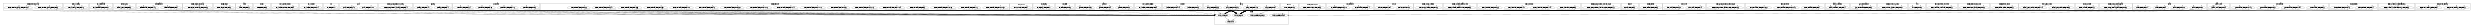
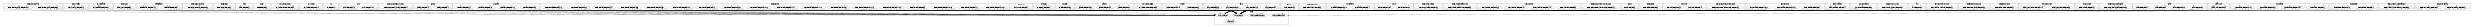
node "POE::Kernel::BEGIN@373": added
